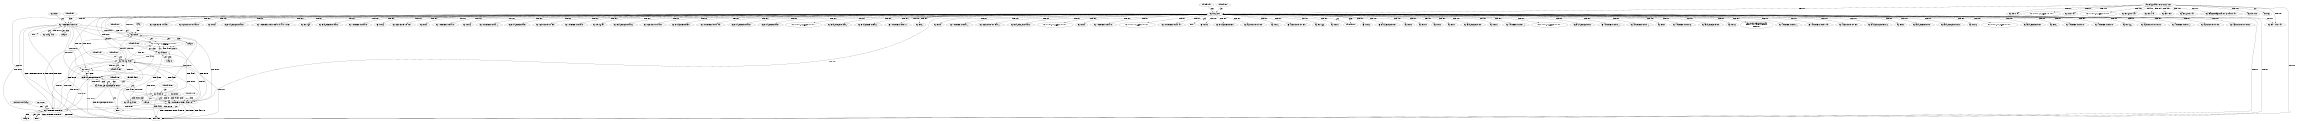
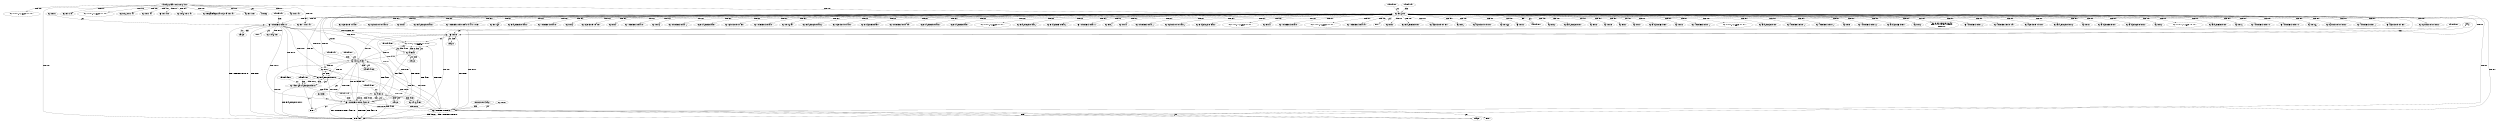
edge "(Call,tptr += length)" -> "(Call,EXTRACT_16BITS(tptr+1))": label "DDG: pptr" -> "DDG: tptr"
edge "(Call,EXTRACT_16BITS(tptr+1))" -> "(Block,RET)": removed, label "DDG: tptr+1"
